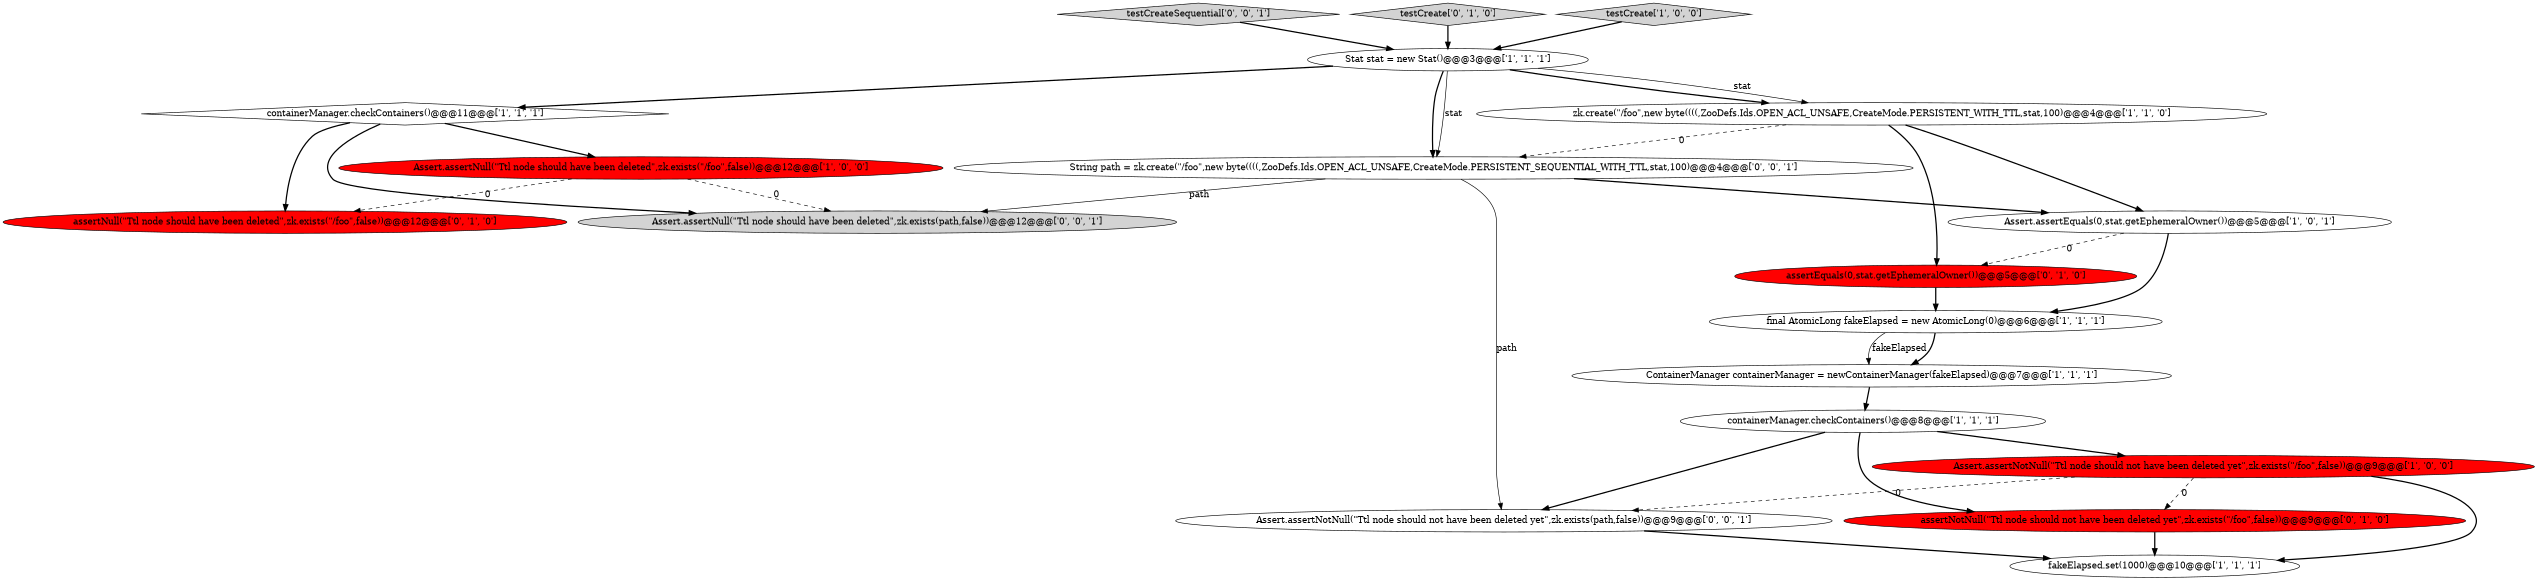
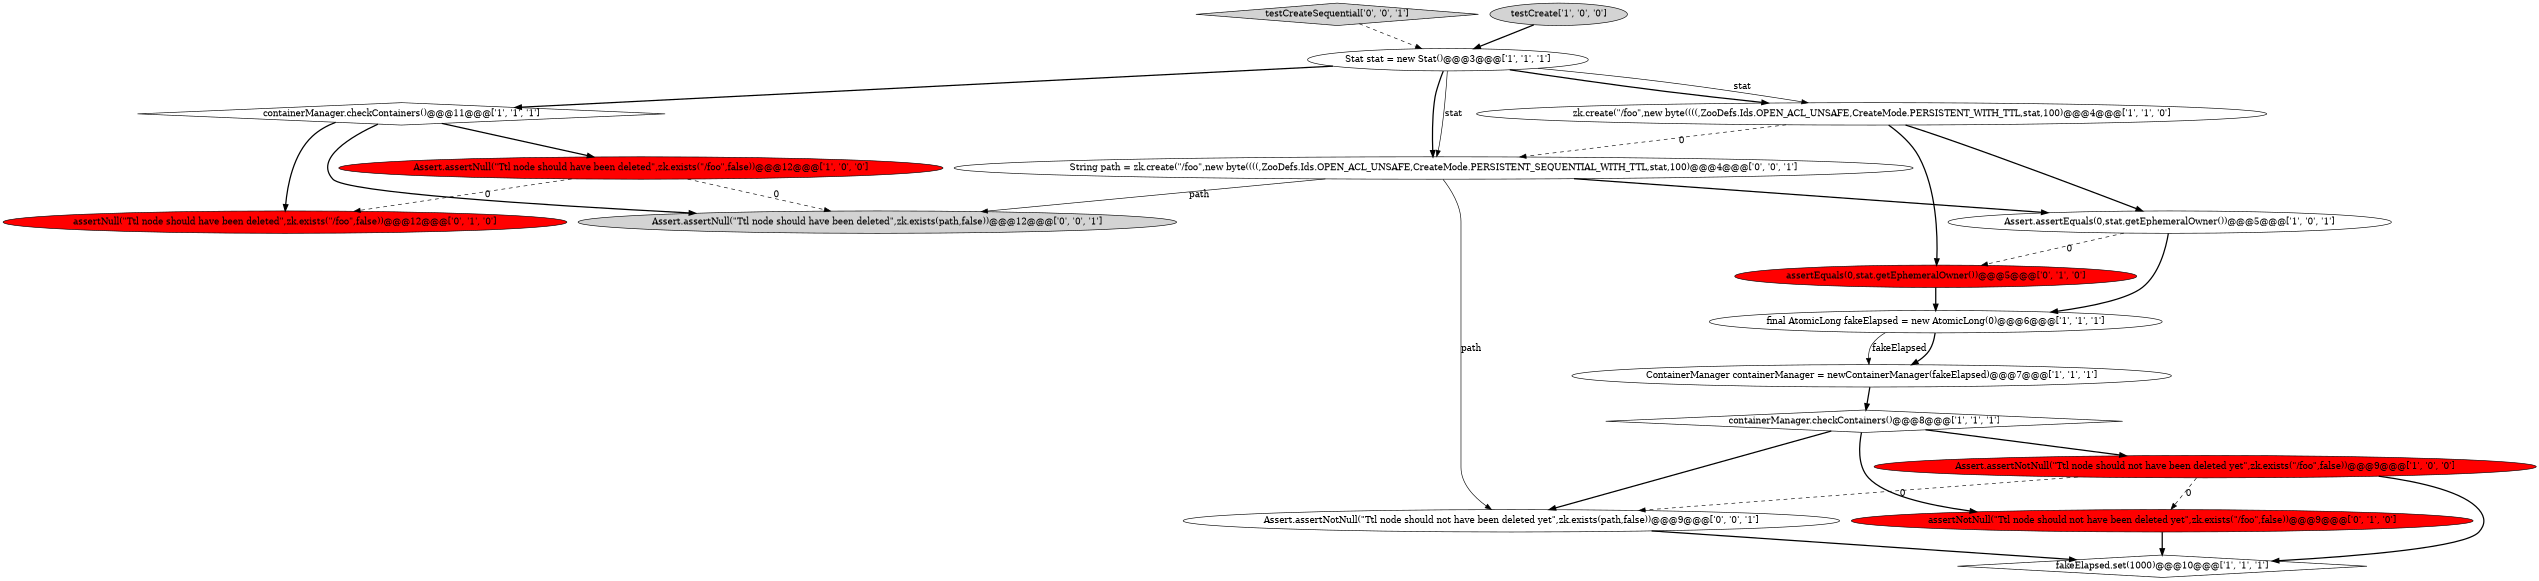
node "testCreate['0', '1', '0']": removed
node "testCreate['1', '0', '0']": shape diamond -> ellipse
edge "testCreateSequential['0', '0', '1']" -> "Stat stat = new Stat()@@@3@@@['1', '1', '1']": style bold -> dashed
node "containerManager.checkContainers()@@@8@@@['1', '1', '1']": shape ellipse -> diamond
node "fakeElapsed.set(1000)@@@10@@@['1', '1', '1']": shape ellipse -> diamond
